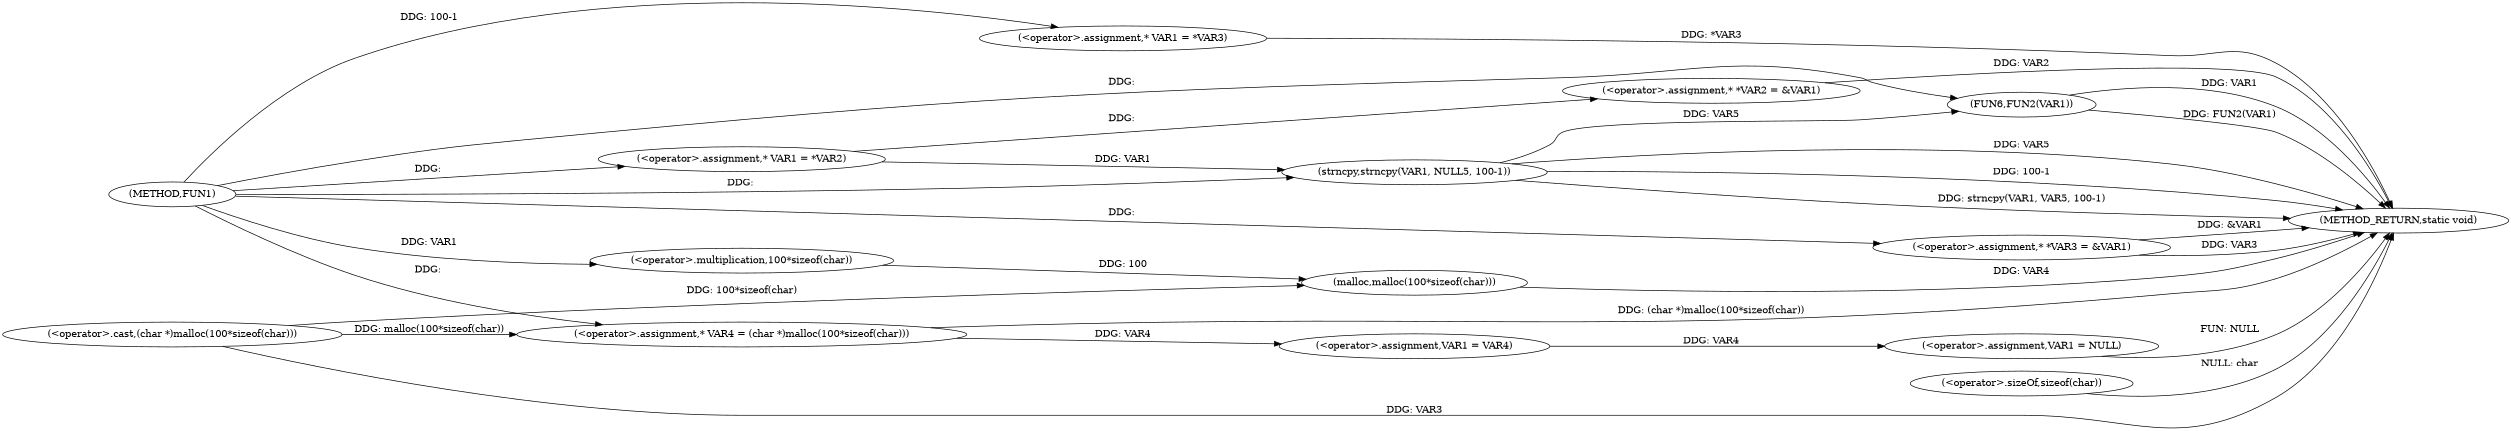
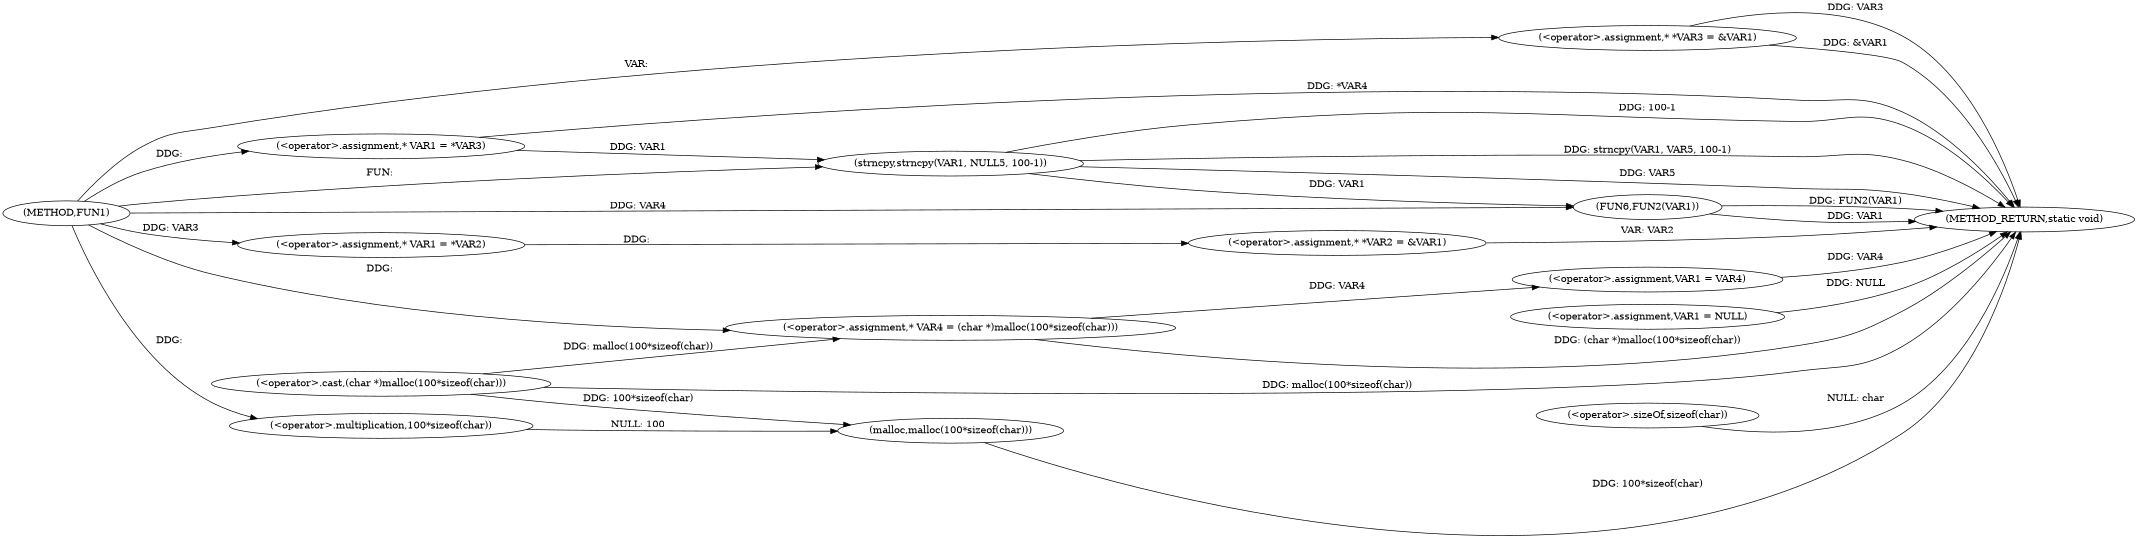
edge "(METHOD,FUN1)" -> "(<operator>.assignment,* VAR1 = *VAR3)": label "DDG: 100-1" -> "DDG: "
edge "(<operator>.assignment,* VAR1 = *VAR3)" -> "(METHOD_RETURN,static void)": label "DDG: *VAR3" -> "DDG: *VAR4"
edge "(<operator>.assignment,* *VAR2 = &VAR1)" -> "(METHOD_RETURN,static void)": label "DDG: VAR2" -> "VAR: VAR2"
edge "(METHOD,FUN1)" -> "(FUN6,FUN2(VAR1))": label "DDG: " -> "DDG: VAR4"
edge "(strncpy,strncpy(VAR1, NULL5, 100-1))" -> "(FUN6,FUN2(VAR1))": label "DDG: VAR5" -> "DDG: VAR1"
edge "(<operator>.assignment,* VAR1 = *VAR2)" -> "(strncpy,strncpy(VAR1, NULL5, 100-1))": now "(<operator>.assignment,* VAR1 = *VAR3)" -> "(strncpy,strncpy(VAR1, NULL5, 100-1))"
edge "(METHOD,FUN1)" -> "(<operator>.assignment,* VAR1 = *VAR2)": label "DDG: " -> "DDG: VAR3"
edge "(METHOD,FUN1)" -> "(strncpy,strncpy(VAR1, NULL5, 100-1))": label "DDG: " -> "FUN: "
edge "(METHOD,FUN1)" -> "(<operator>.assignment,* *VAR3 = &VAR1)": label "DDG: " -> "VAR: "
edge "(METHOD,FUN1)" -> "(<operator>.multiplication,100*sizeof(char))": label "DDG: VAR1" -> "DDG: "
edge "(<operator>.multiplication,100*sizeof(char))" -> "(malloc,malloc(100*sizeof(char)))": label "DDG: 100" -> "NULL: 100"
edge "(malloc,malloc(100*sizeof(char)))" -> "(METHOD_RETURN,static void)": label "DDG: VAR4" -> "DDG: 100*sizeof(char)"
edge "(<operator>.assignment,VAR1 = NULL)" -> "(METHOD_RETURN,static void)": label "FUN: NULL" -> "DDG: NULL"
edge "(<operator>.assignment,VAR1 = VAR4)" -> "(<operator>.assignment,VAR1 = NULL)": now "(<operator>.assignment,VAR1 = VAR4)" -> "(METHOD_RETURN,static void)"
edge "(<operator>.cast,(char *)malloc(100*sizeof(char)))" -> "(METHOD_RETURN,static void)": label "DDG: VAR3" -> "DDG: malloc(100*sizeof(char))"
